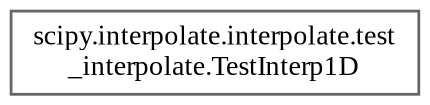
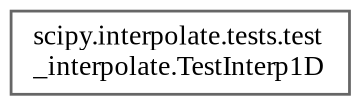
node "scipy.interpolate.interpolate.test _interpolate.TestInterp1D": label "scipy.interpolate.interpolate.test _interpolate.TestInterp1D" -> "scipy.interpolate.tests.test _interpolate.TestInterp1D"
